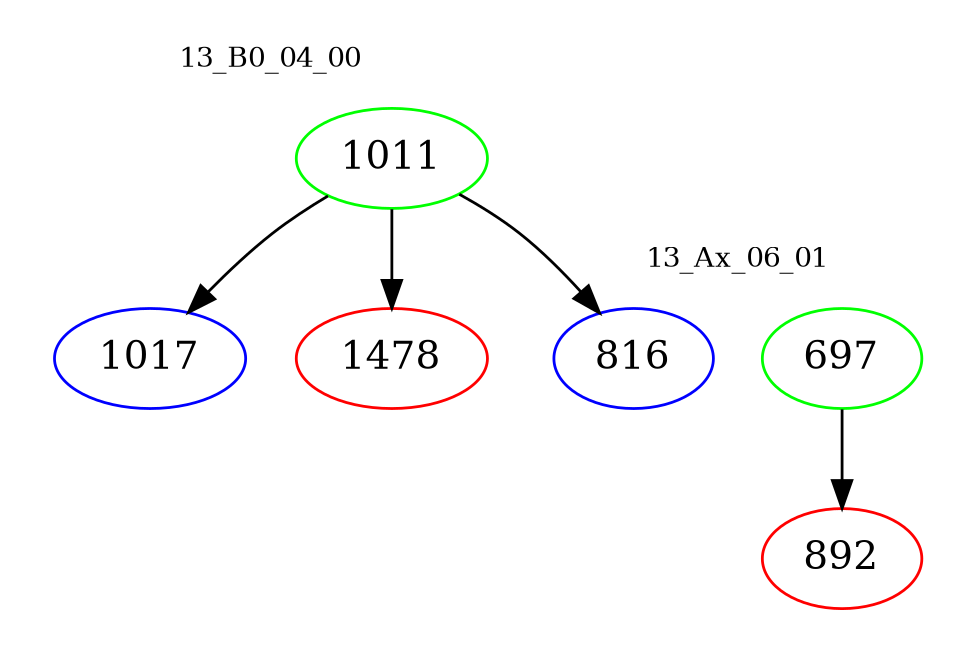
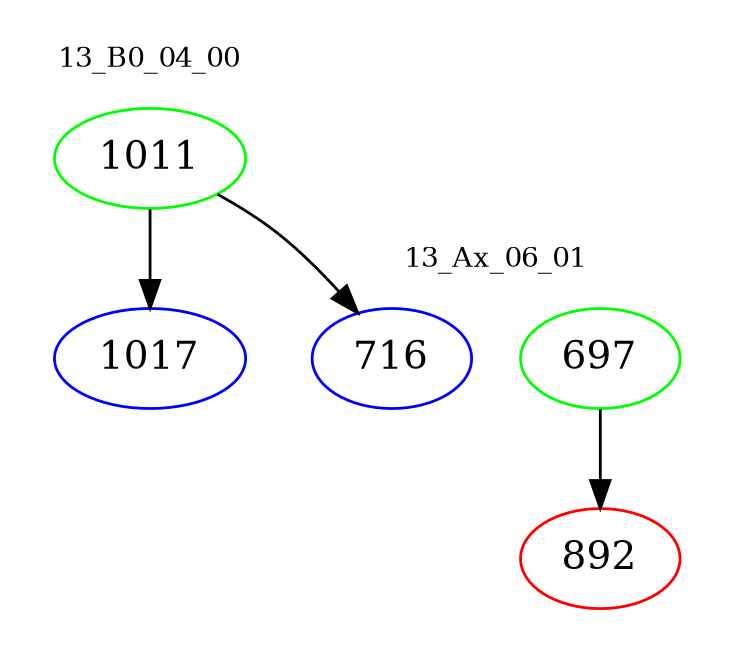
node "1478": removed
node "816": label "816" -> "716"
